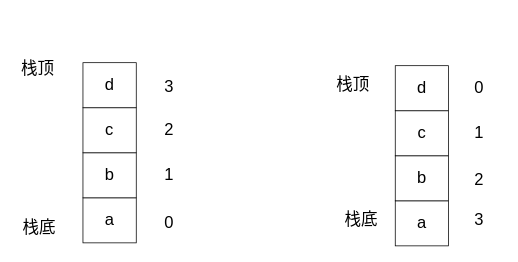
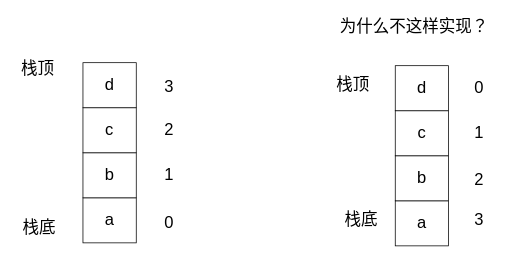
node "为什么不这样实现？": added
